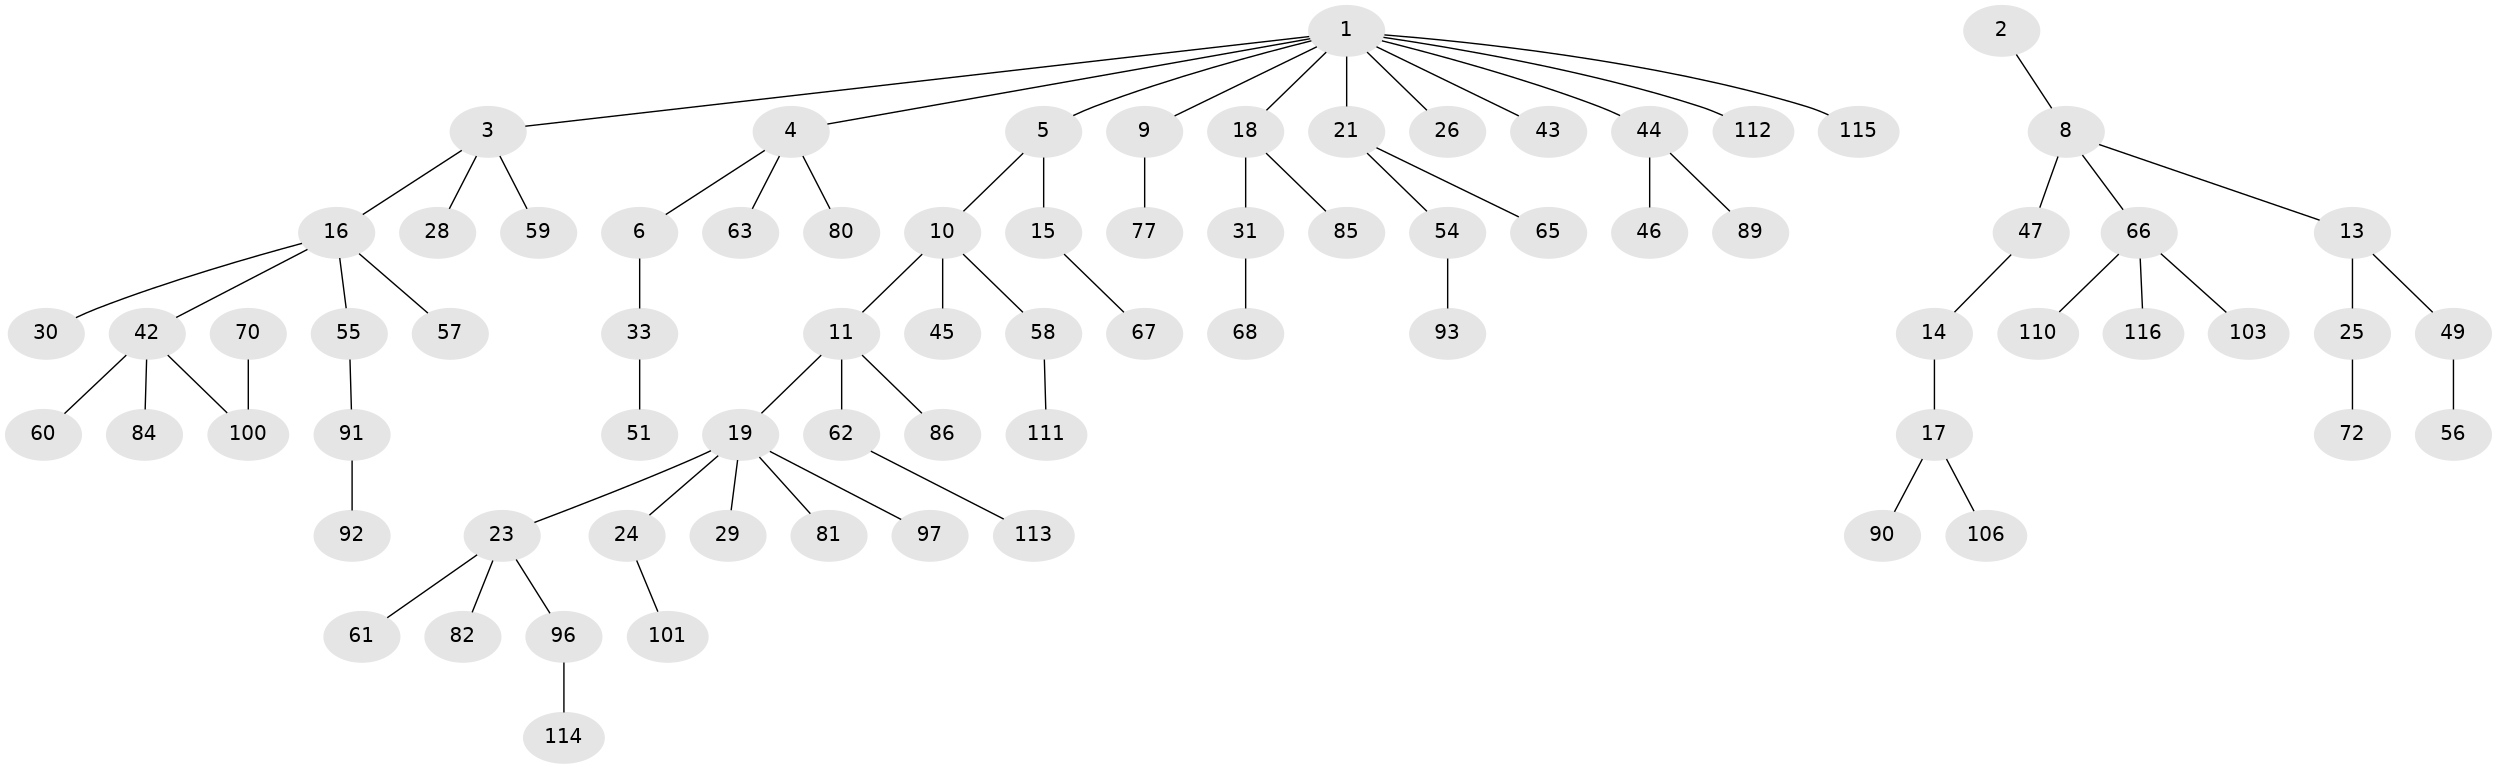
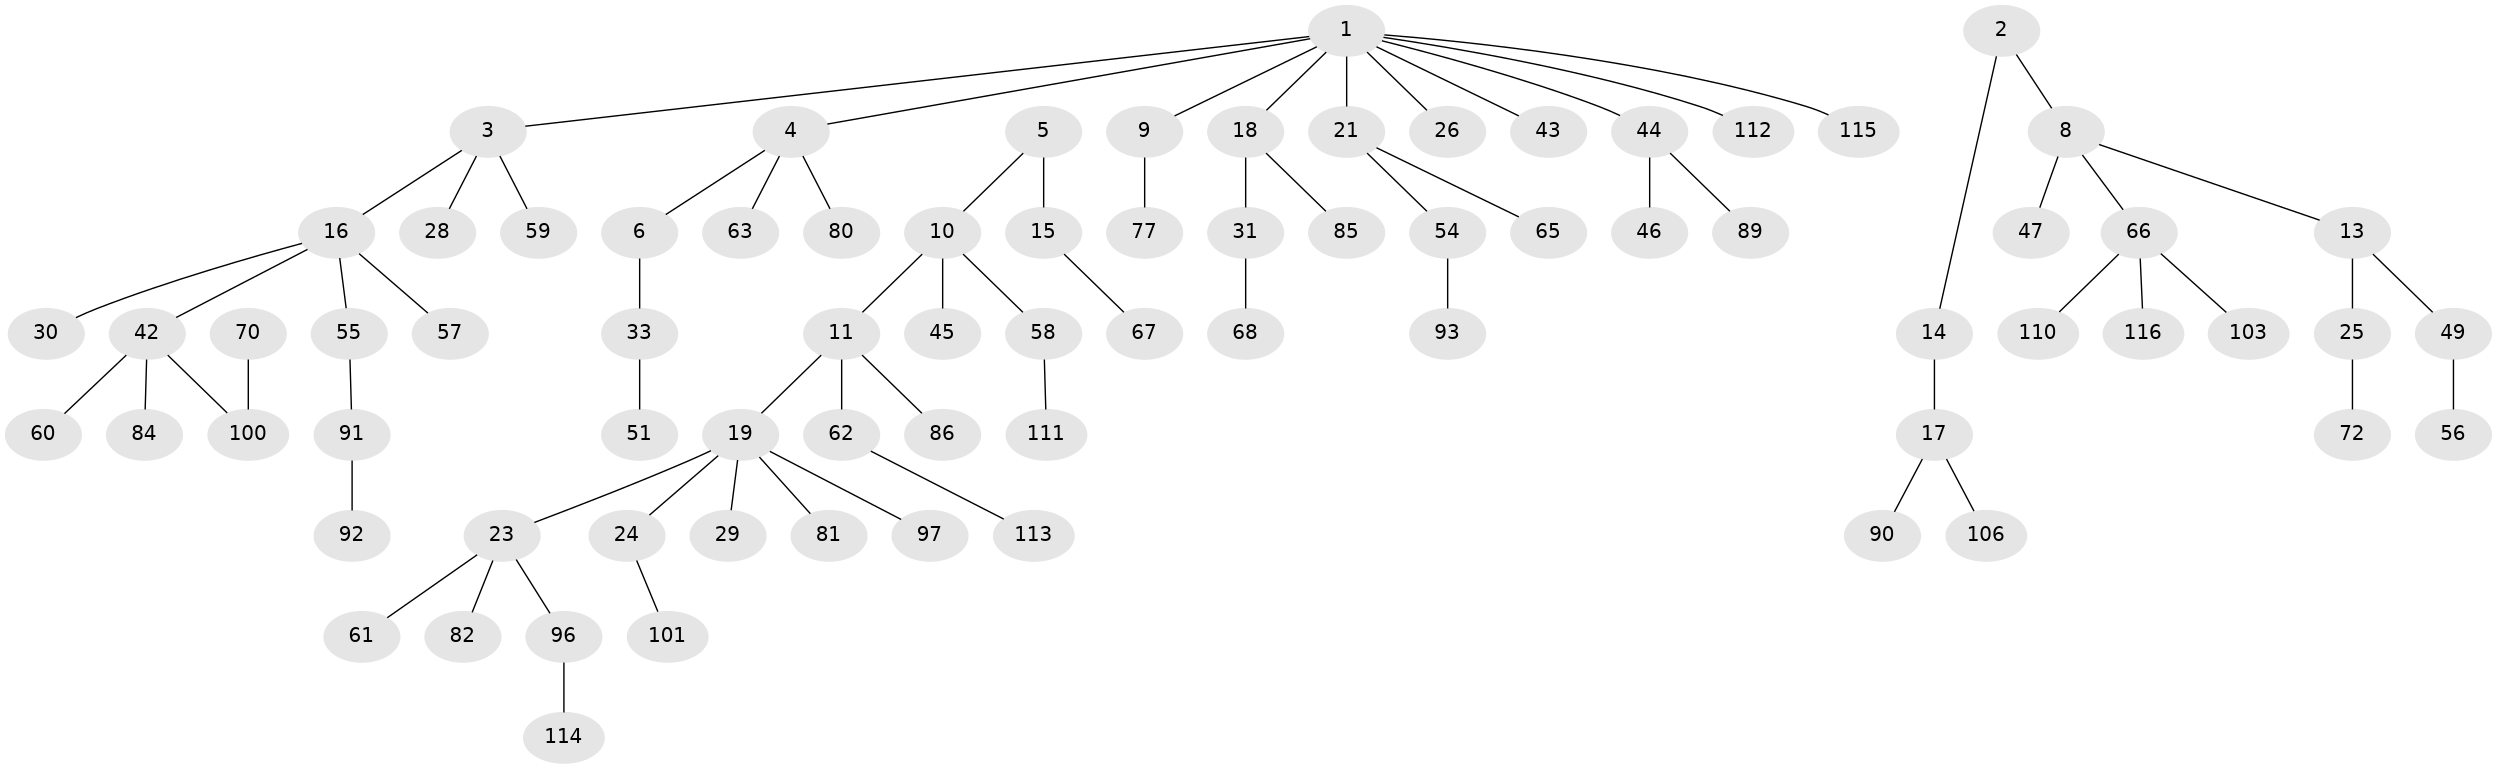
edge "1" -- "5": removed
edge "47" -- "14": now "2" -- "14"
